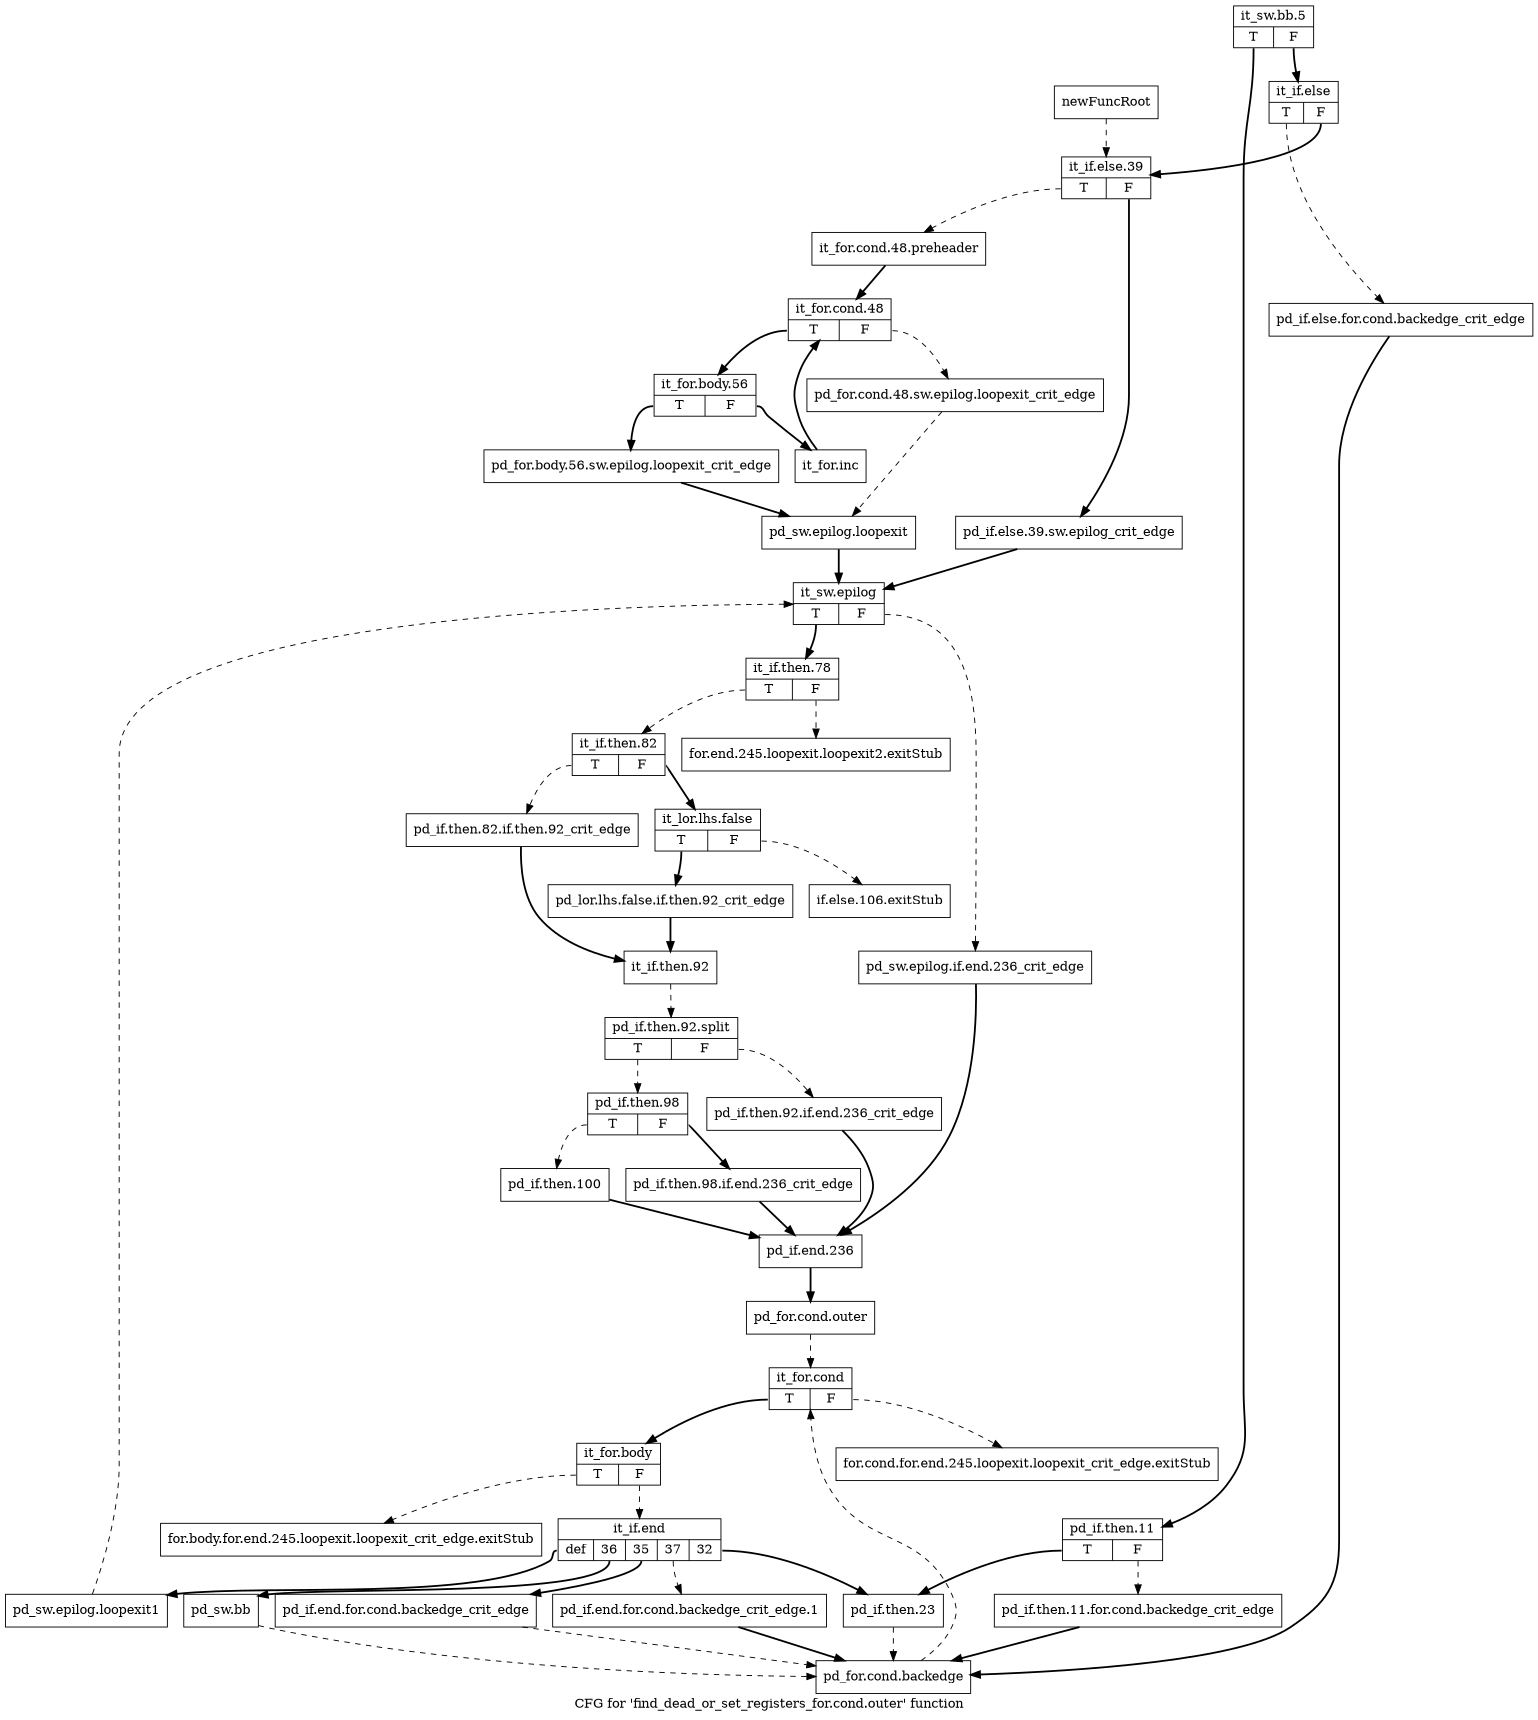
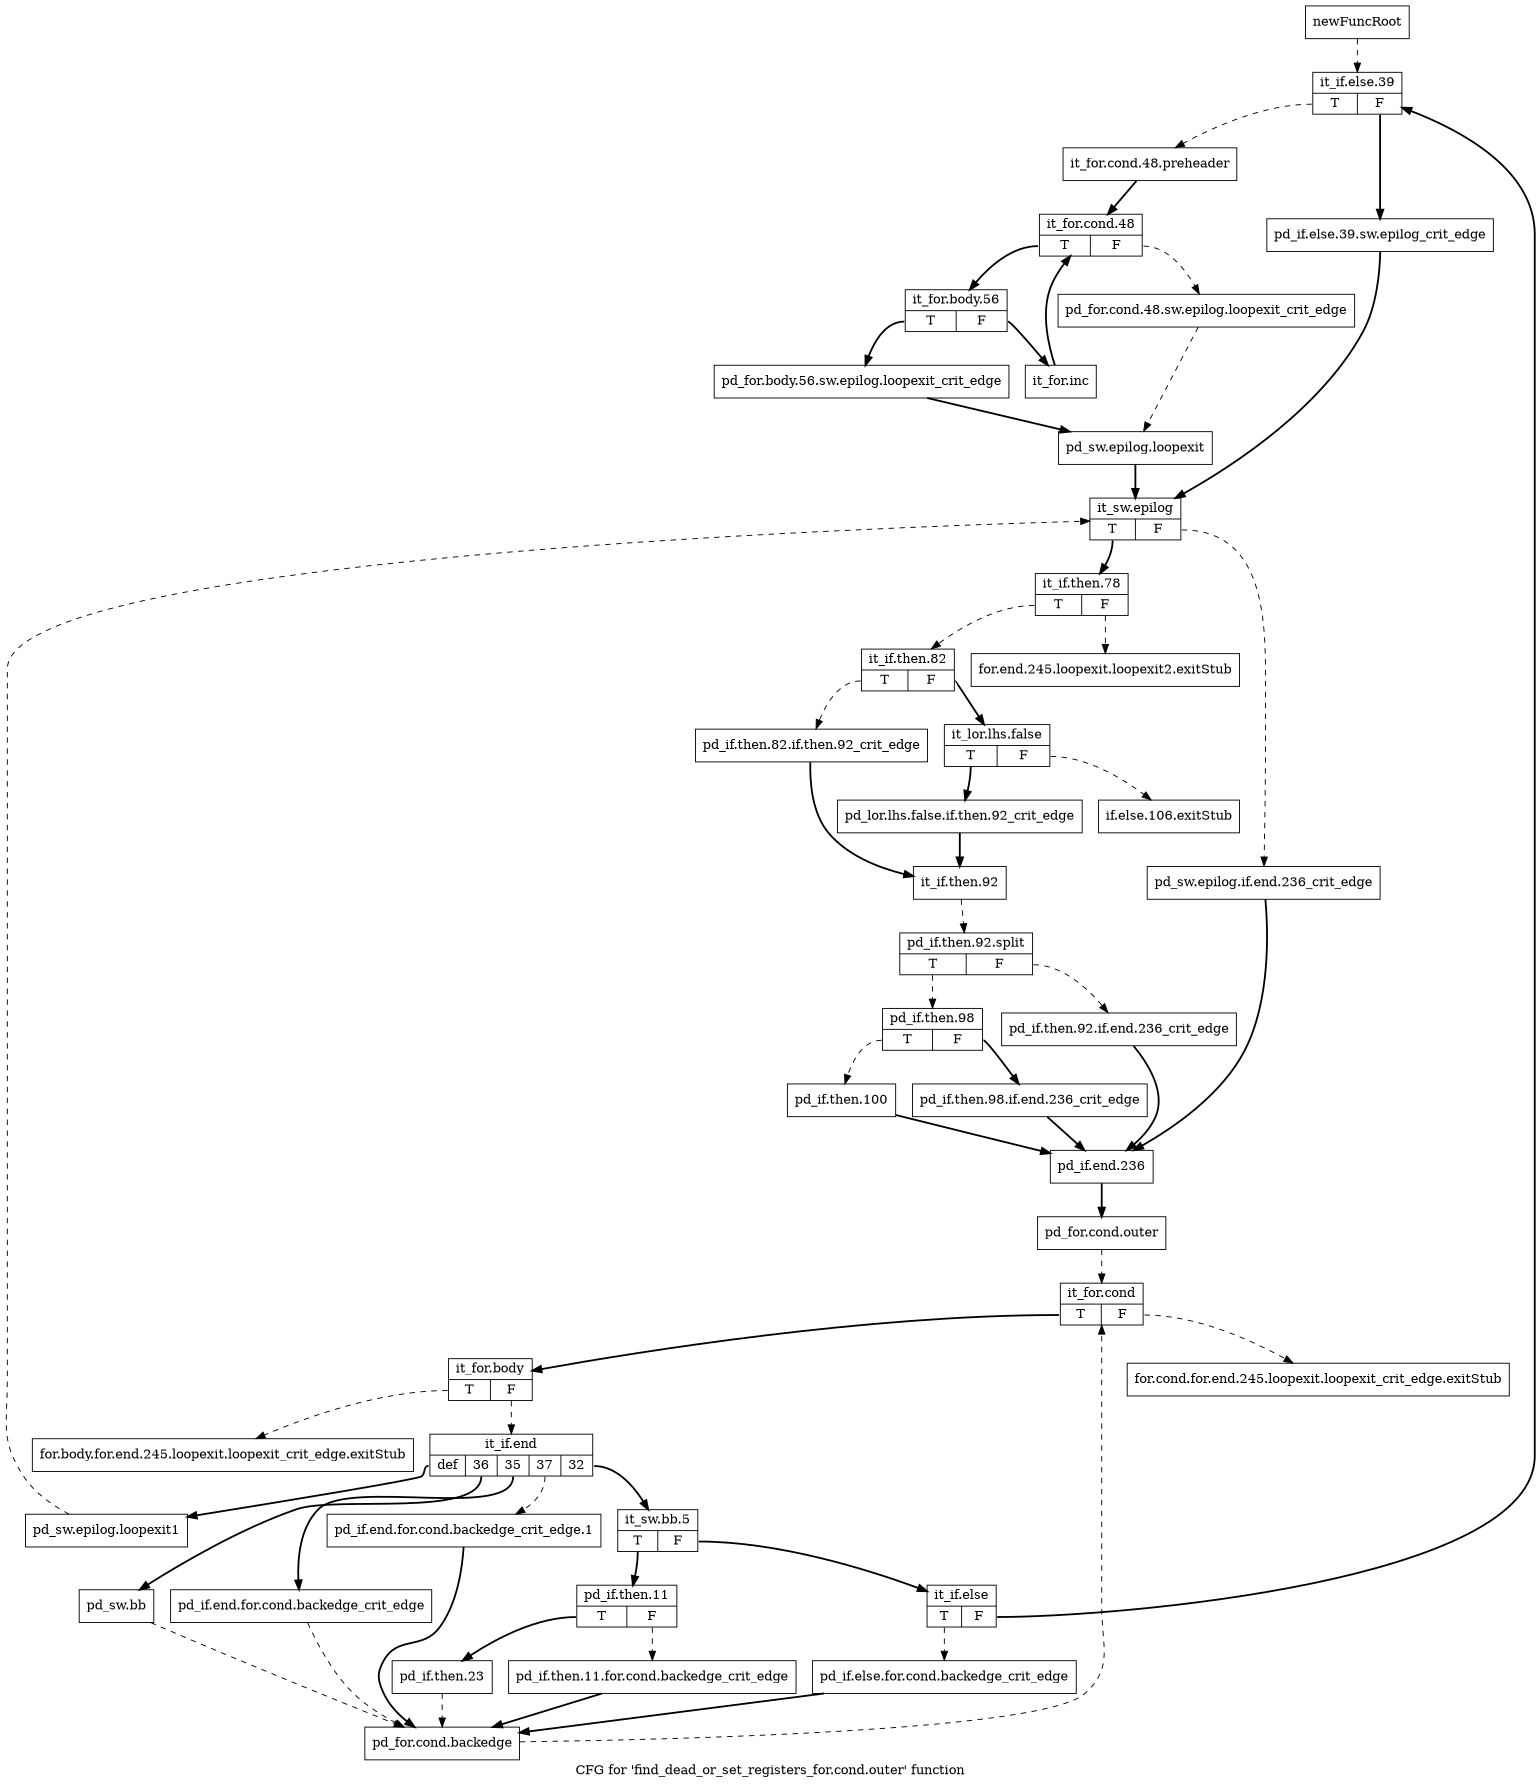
edge "it_if.end" -> "pd_if.then.23": now "it_if.end" -> "it_sw.bb.5"
